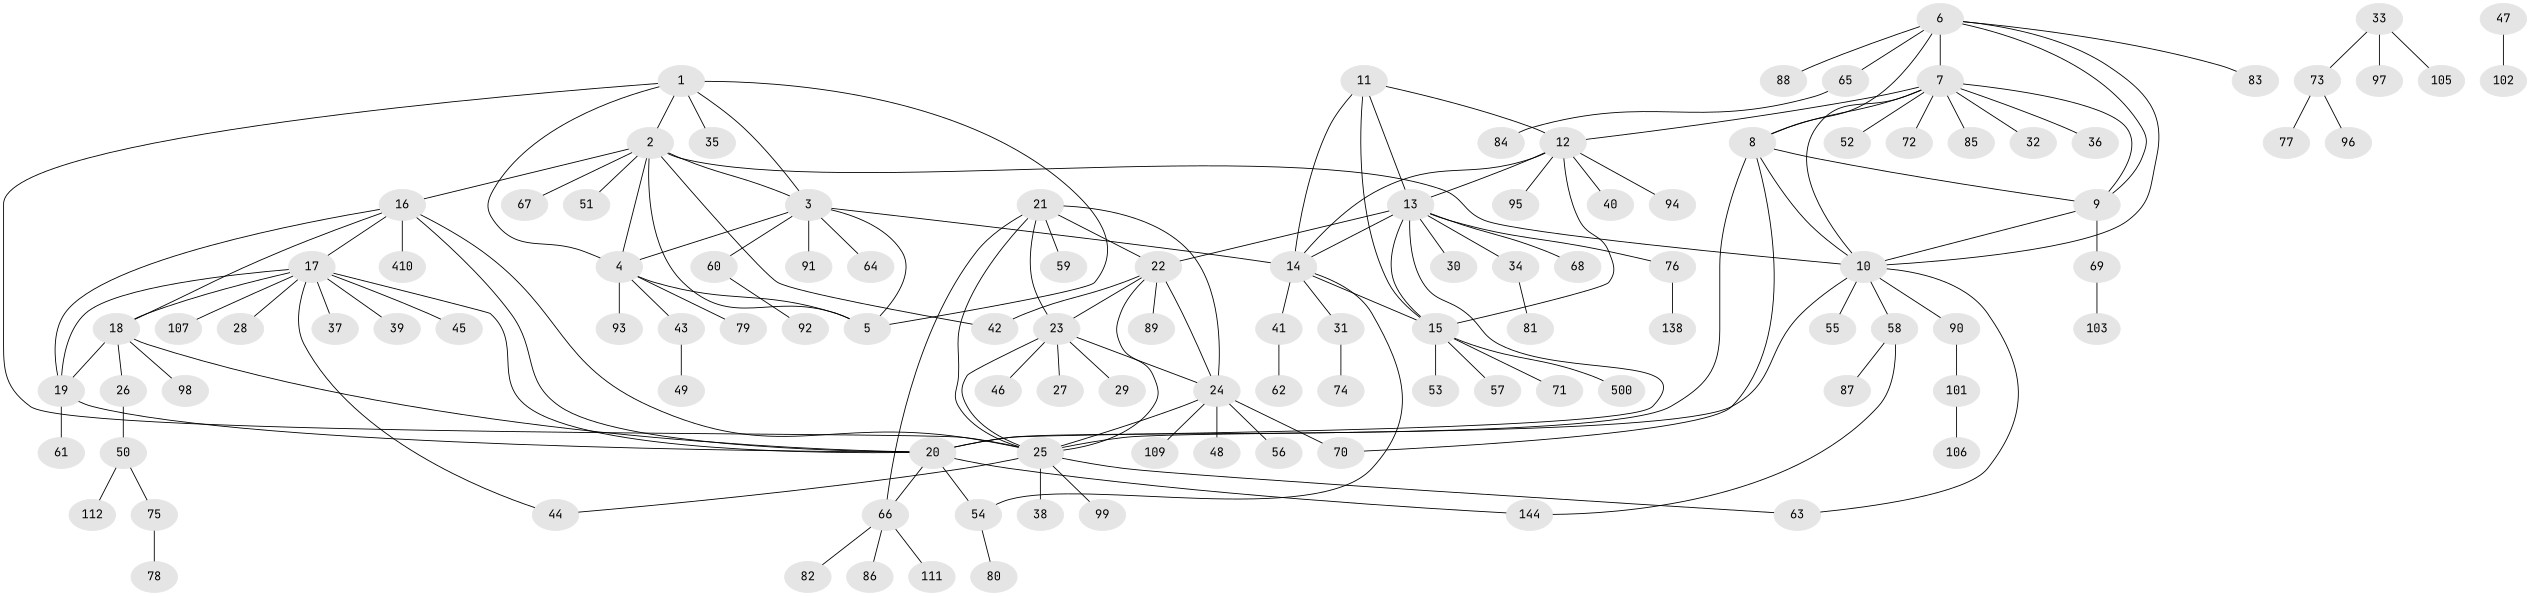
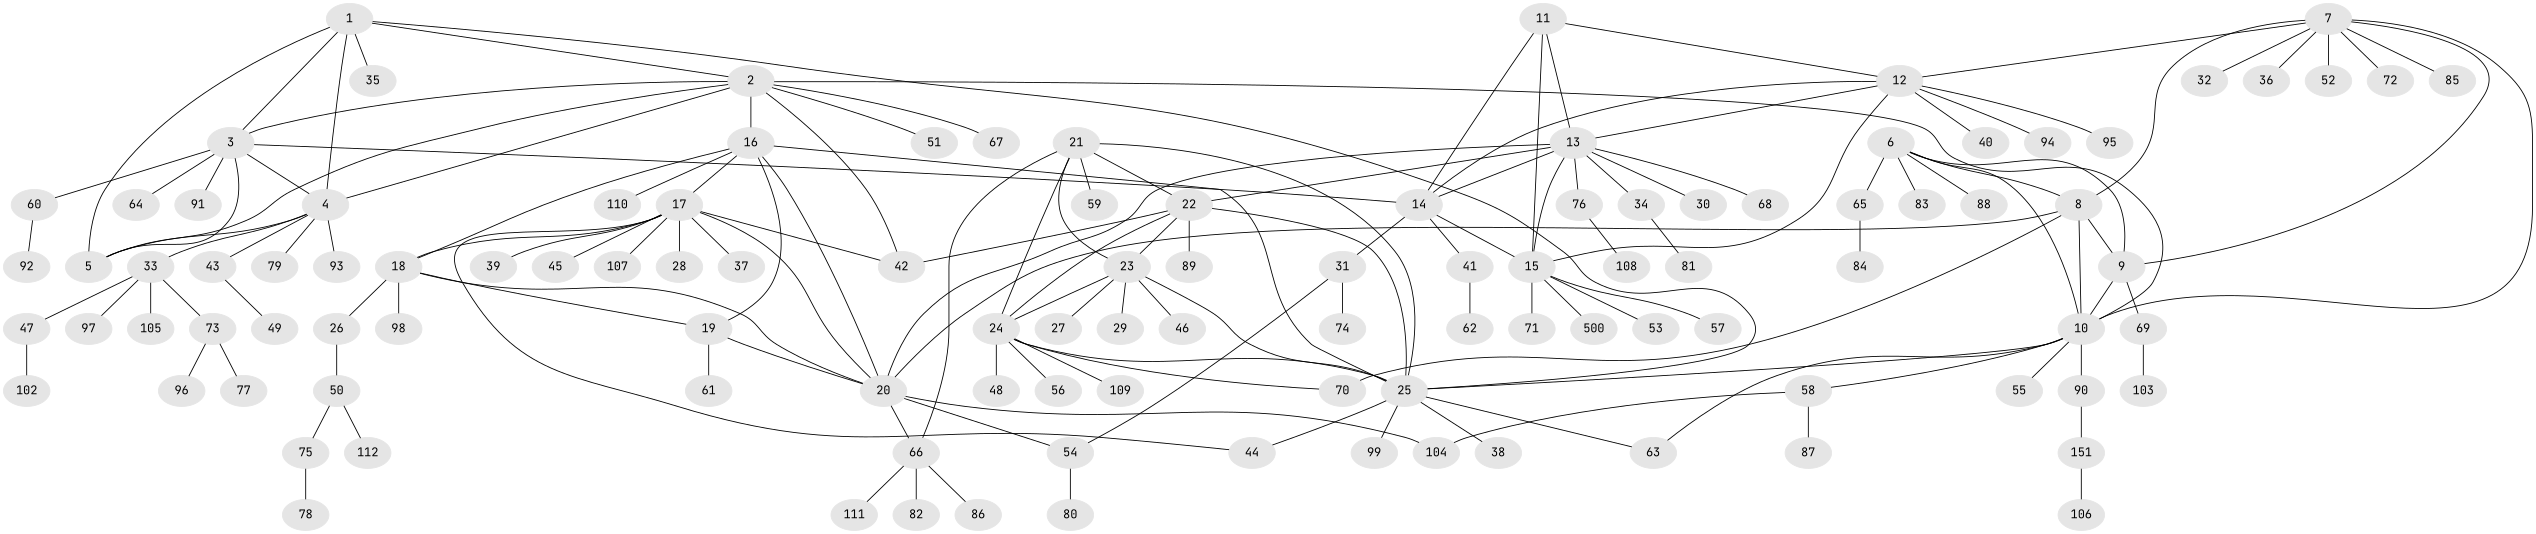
edge "6" -- "7": removed
edge "4" -- "33": added
node "410": label "410" -> "110"
edge "17" -- "19": now "17" -- "42"
edge "33" -- "47": added
node "138": label "138" -> "108"
node "101": label "101" -> "151"
edge "14" -- "54": now "31" -- "54"
node "144": label "144" -> "104"
